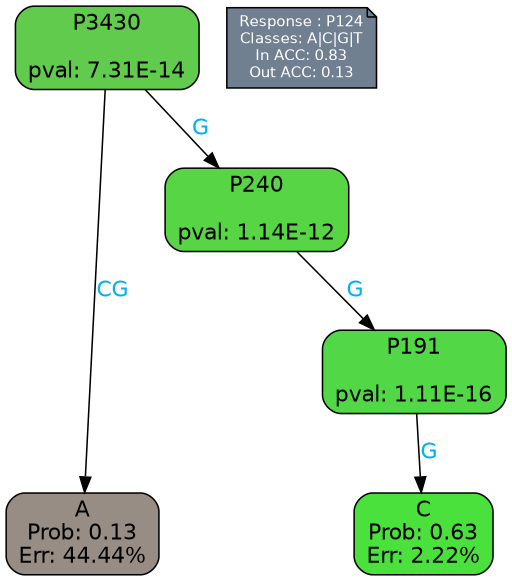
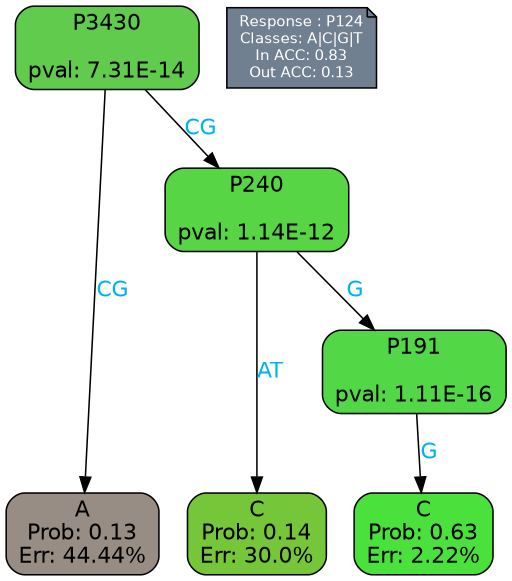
edge "P3430 pval: 7.31E-14" -> "P240 pval: 1.14E-12": label "G" -> "CG"
node "C Prob: 0.14 Err: 30.0%": added
